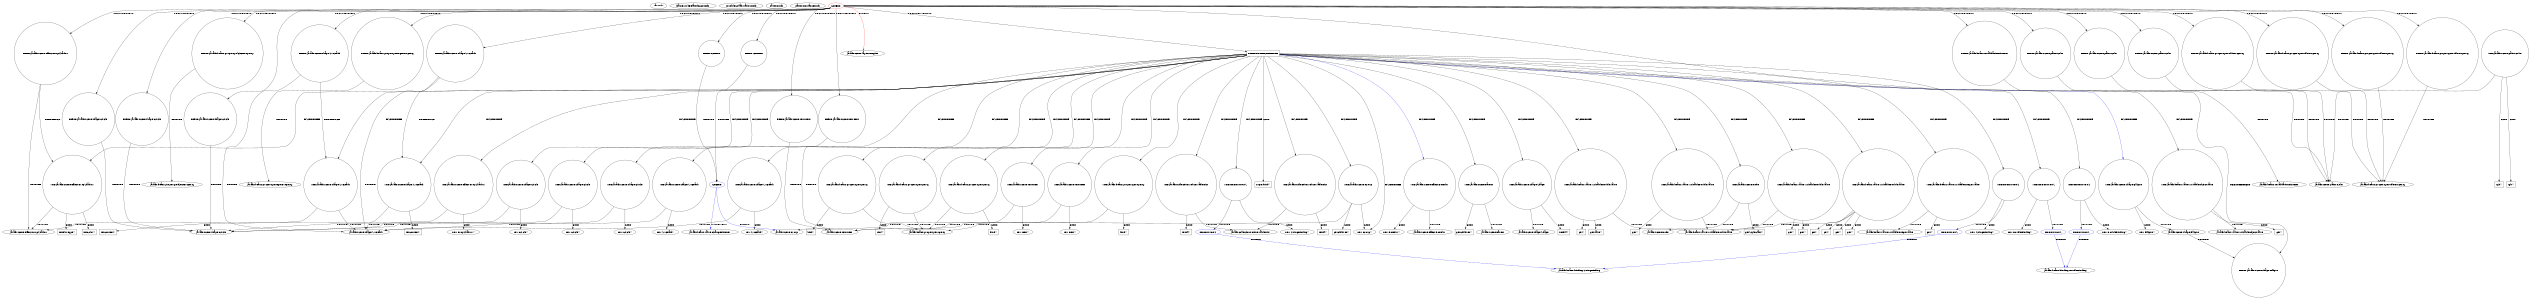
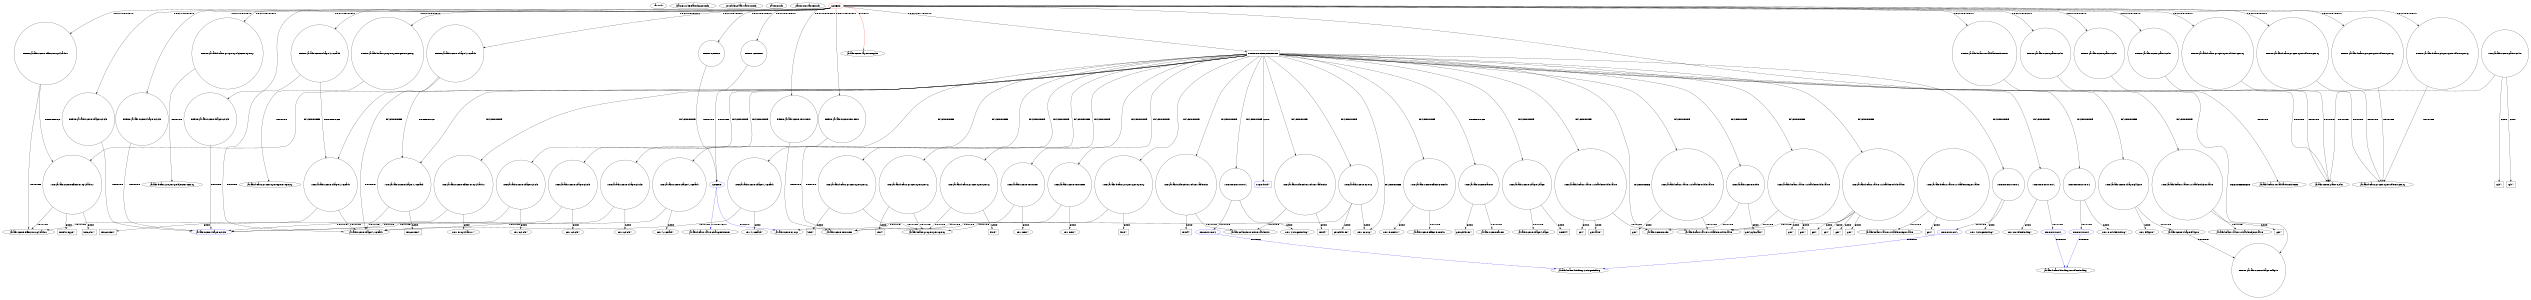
edge "METHOD_DECLARATION" -> "VAR:javafx.beans.value.WritableIntegerValue": now "METHOD_DECLARATION" -> "javafx.scene.Node"
edge "METHOD_DECLARATION" -> "VAR:javafx.scene.shape.Ellipse": color blue -> black
edge "METHOD_DECLARATION" -> "VAR:javafx.scene.effect.BoxBlur": color blue -> black
edge "METHOD_DECLARATION" -> "VAR:javafx.scene.Parent": label "INSTANTIATE" -> "REFERENCE"
node "super.bind()": color black -> blue
node "javafx.scene.shape.Circle": color black -> blue
